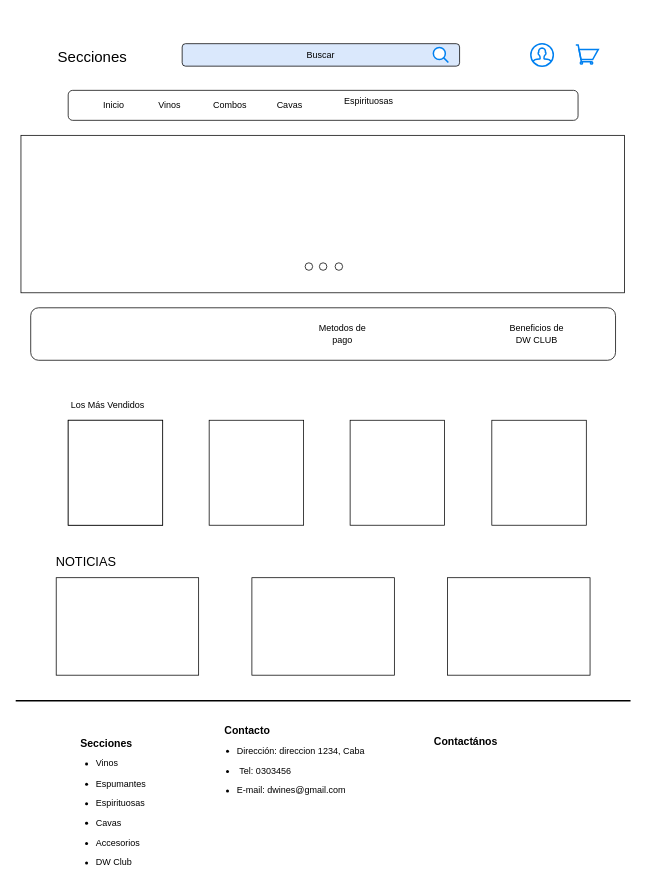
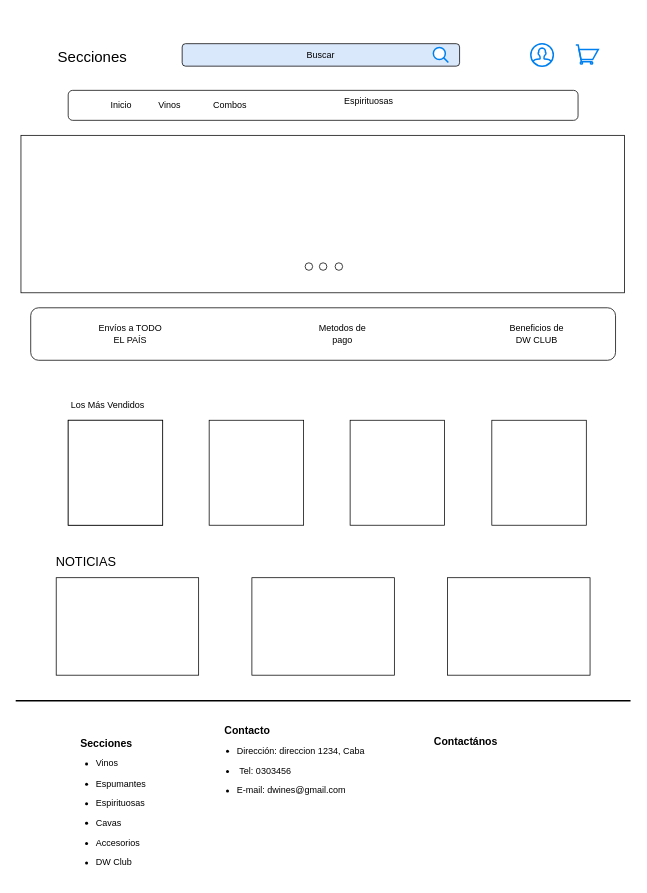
node "Inicio": moved (114, 105) -> (121, 105)
node "Cavas": removed
node "Envíos a TODO EL PAÍS": added
